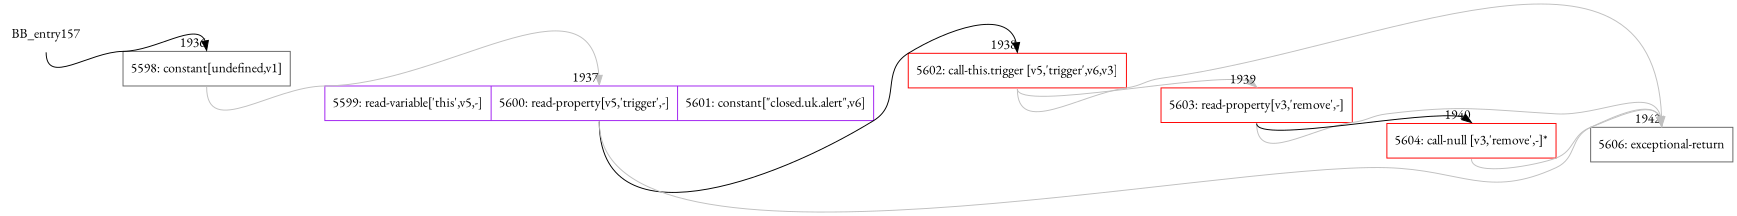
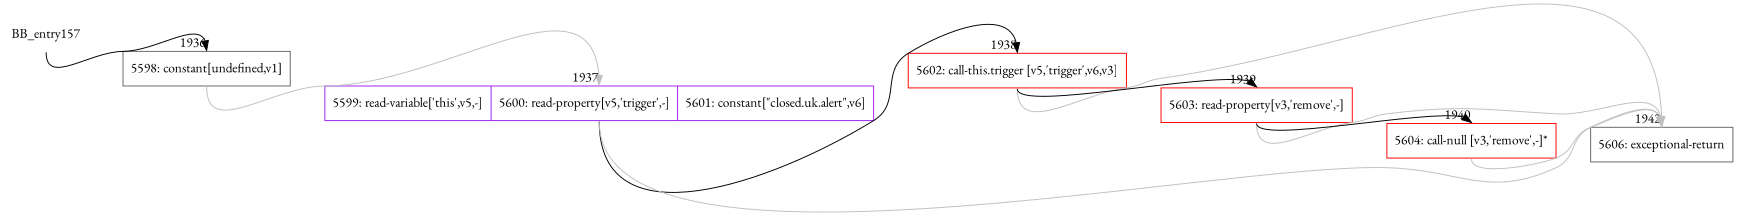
edge "5602: call-this.trigger [v5,'trigger',v6,v3]" -> "5603: read-property[v3,'remove',-]": color gray -> black
